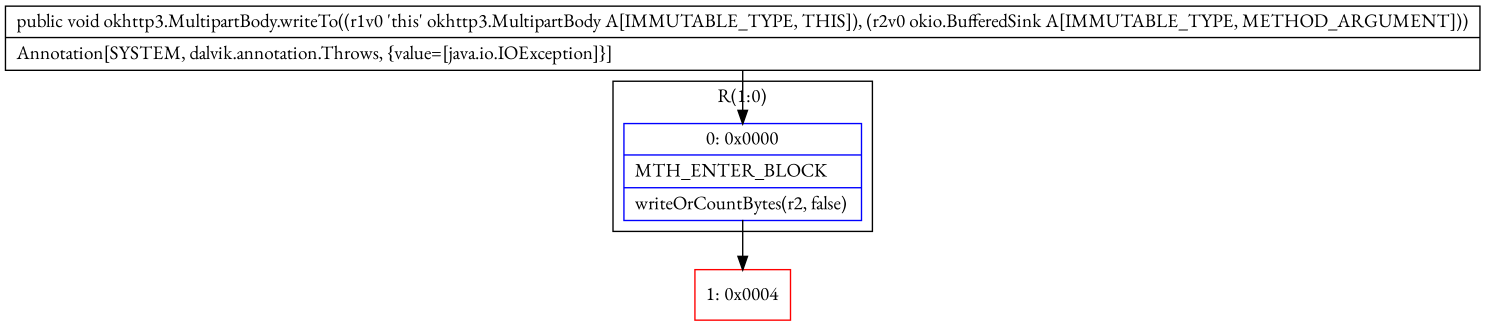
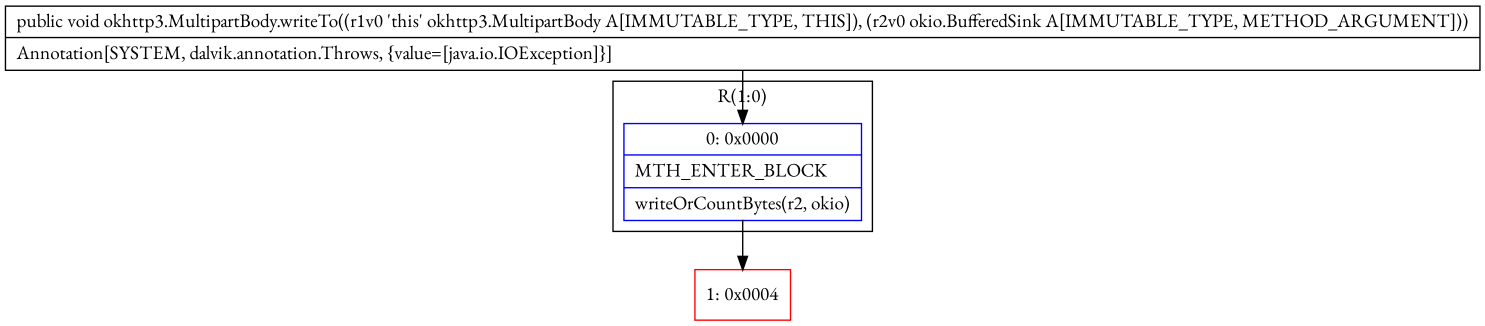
node "0: 0x0000": text "writeOrCountBytes(r2, false)" -> "writeOrCountBytes(r2, okio)"
